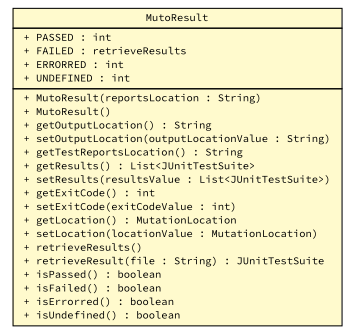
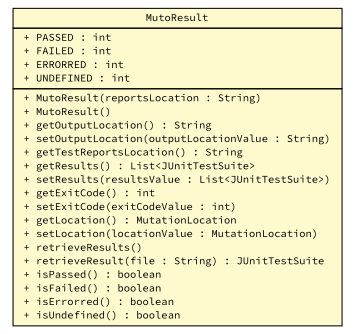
node "MutoResult": text "+ FAILED : retrieveResults" -> "+ FAILED : int"
